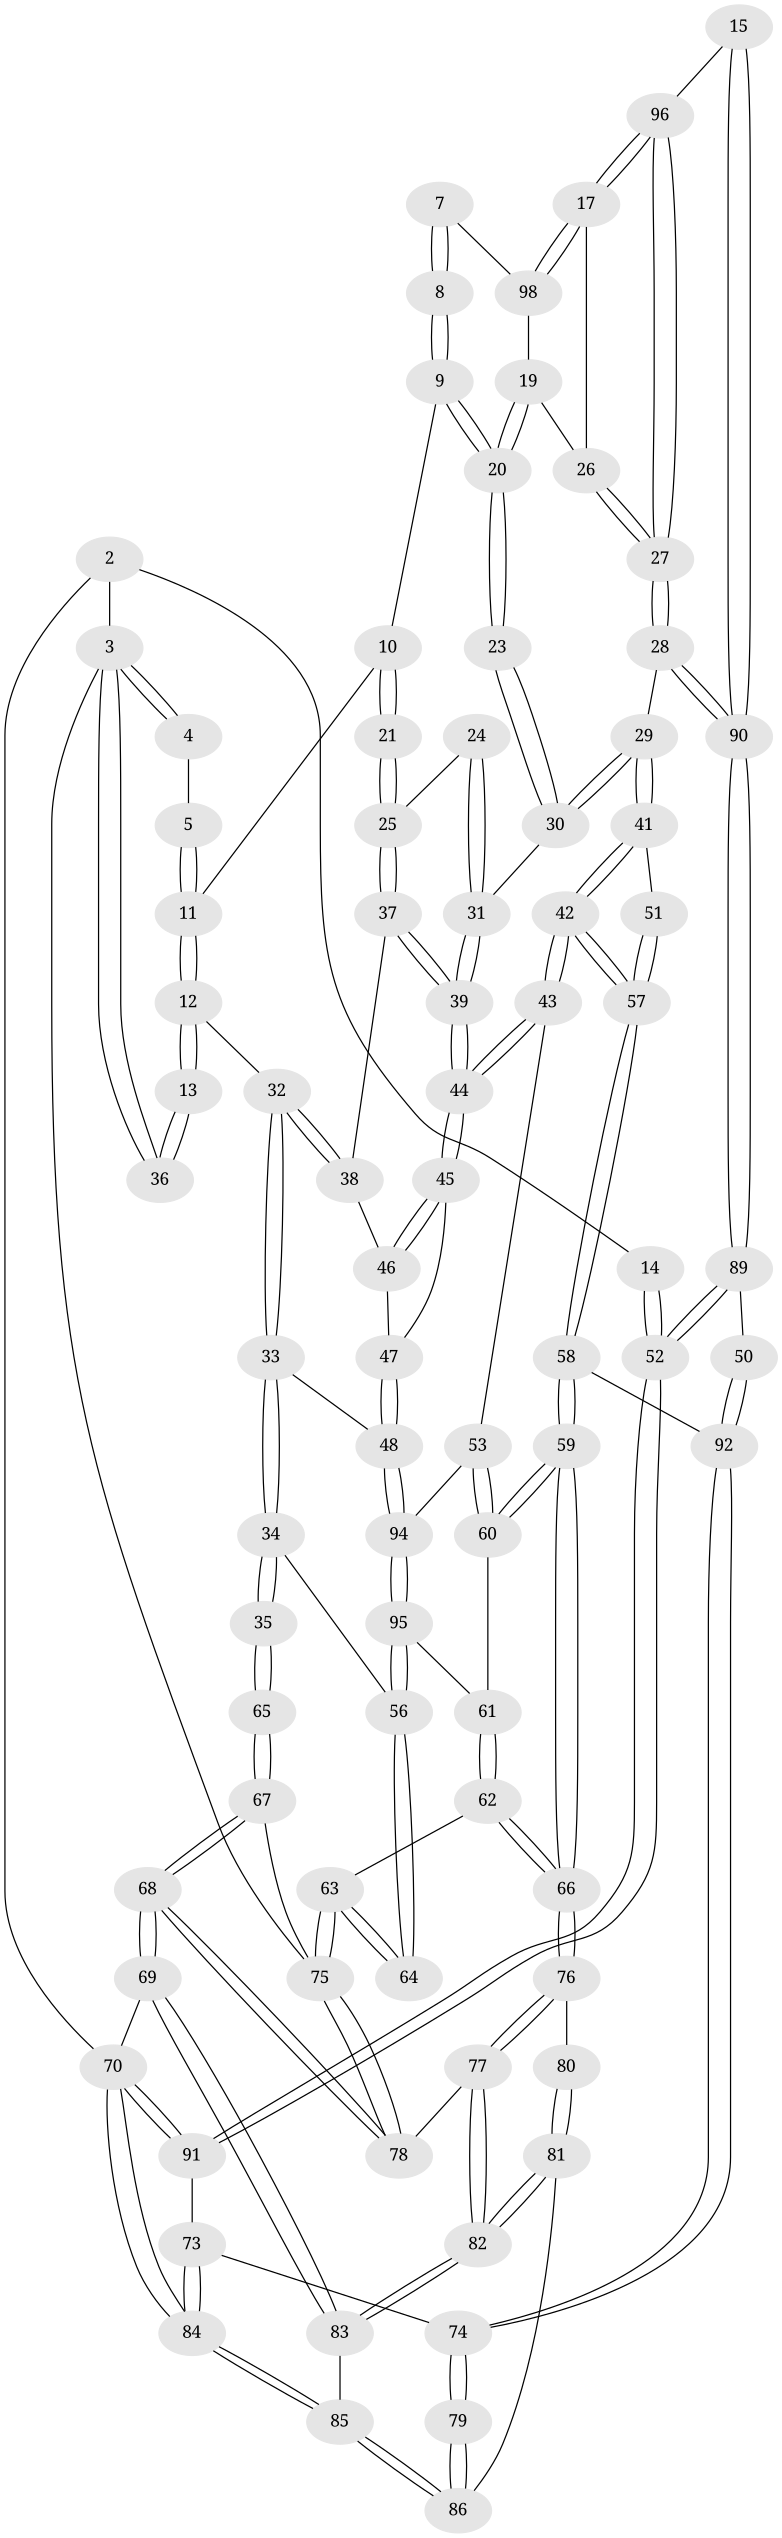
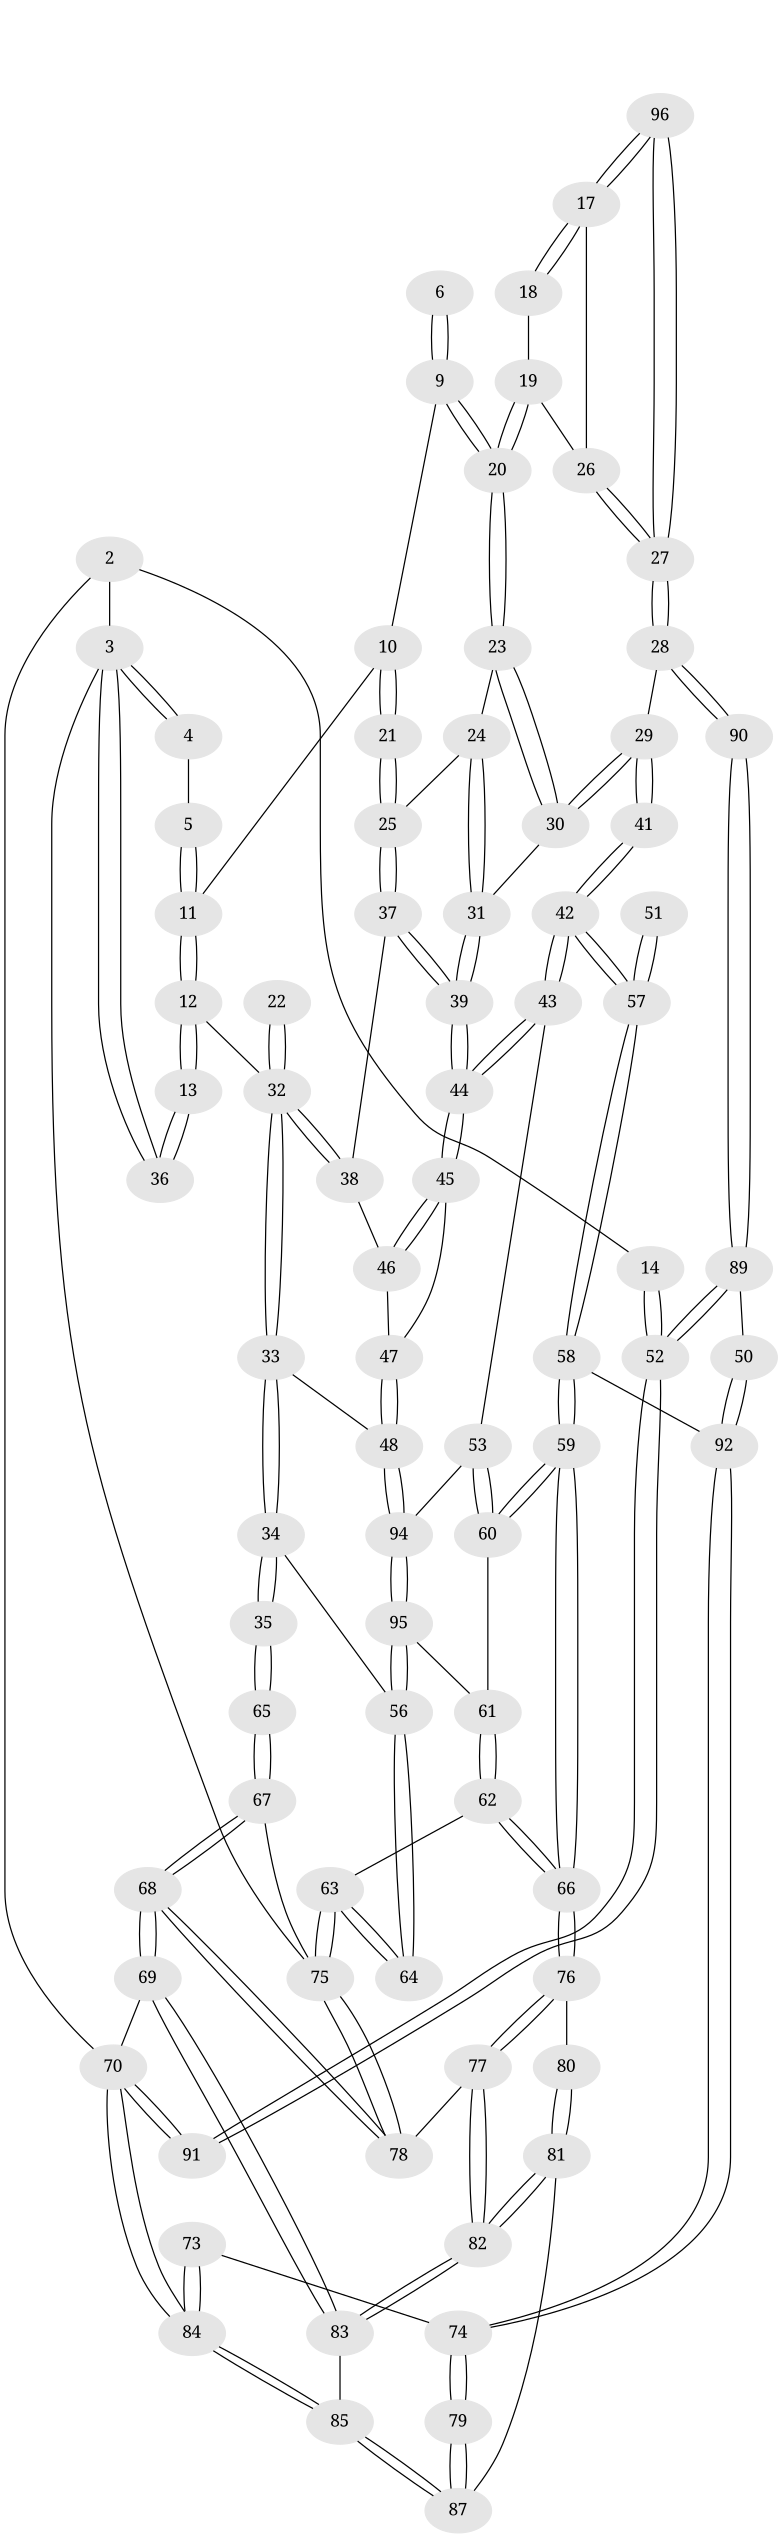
node "15": removed
node "7": removed
node "8": label "8" -> "6"
node "98": label "98" -> "18"
edge "23" -- "24": added
edge "41" -- "51": removed
node "22": added
edge "91" -- "73": removed
node "86": label "86" -> "87"
